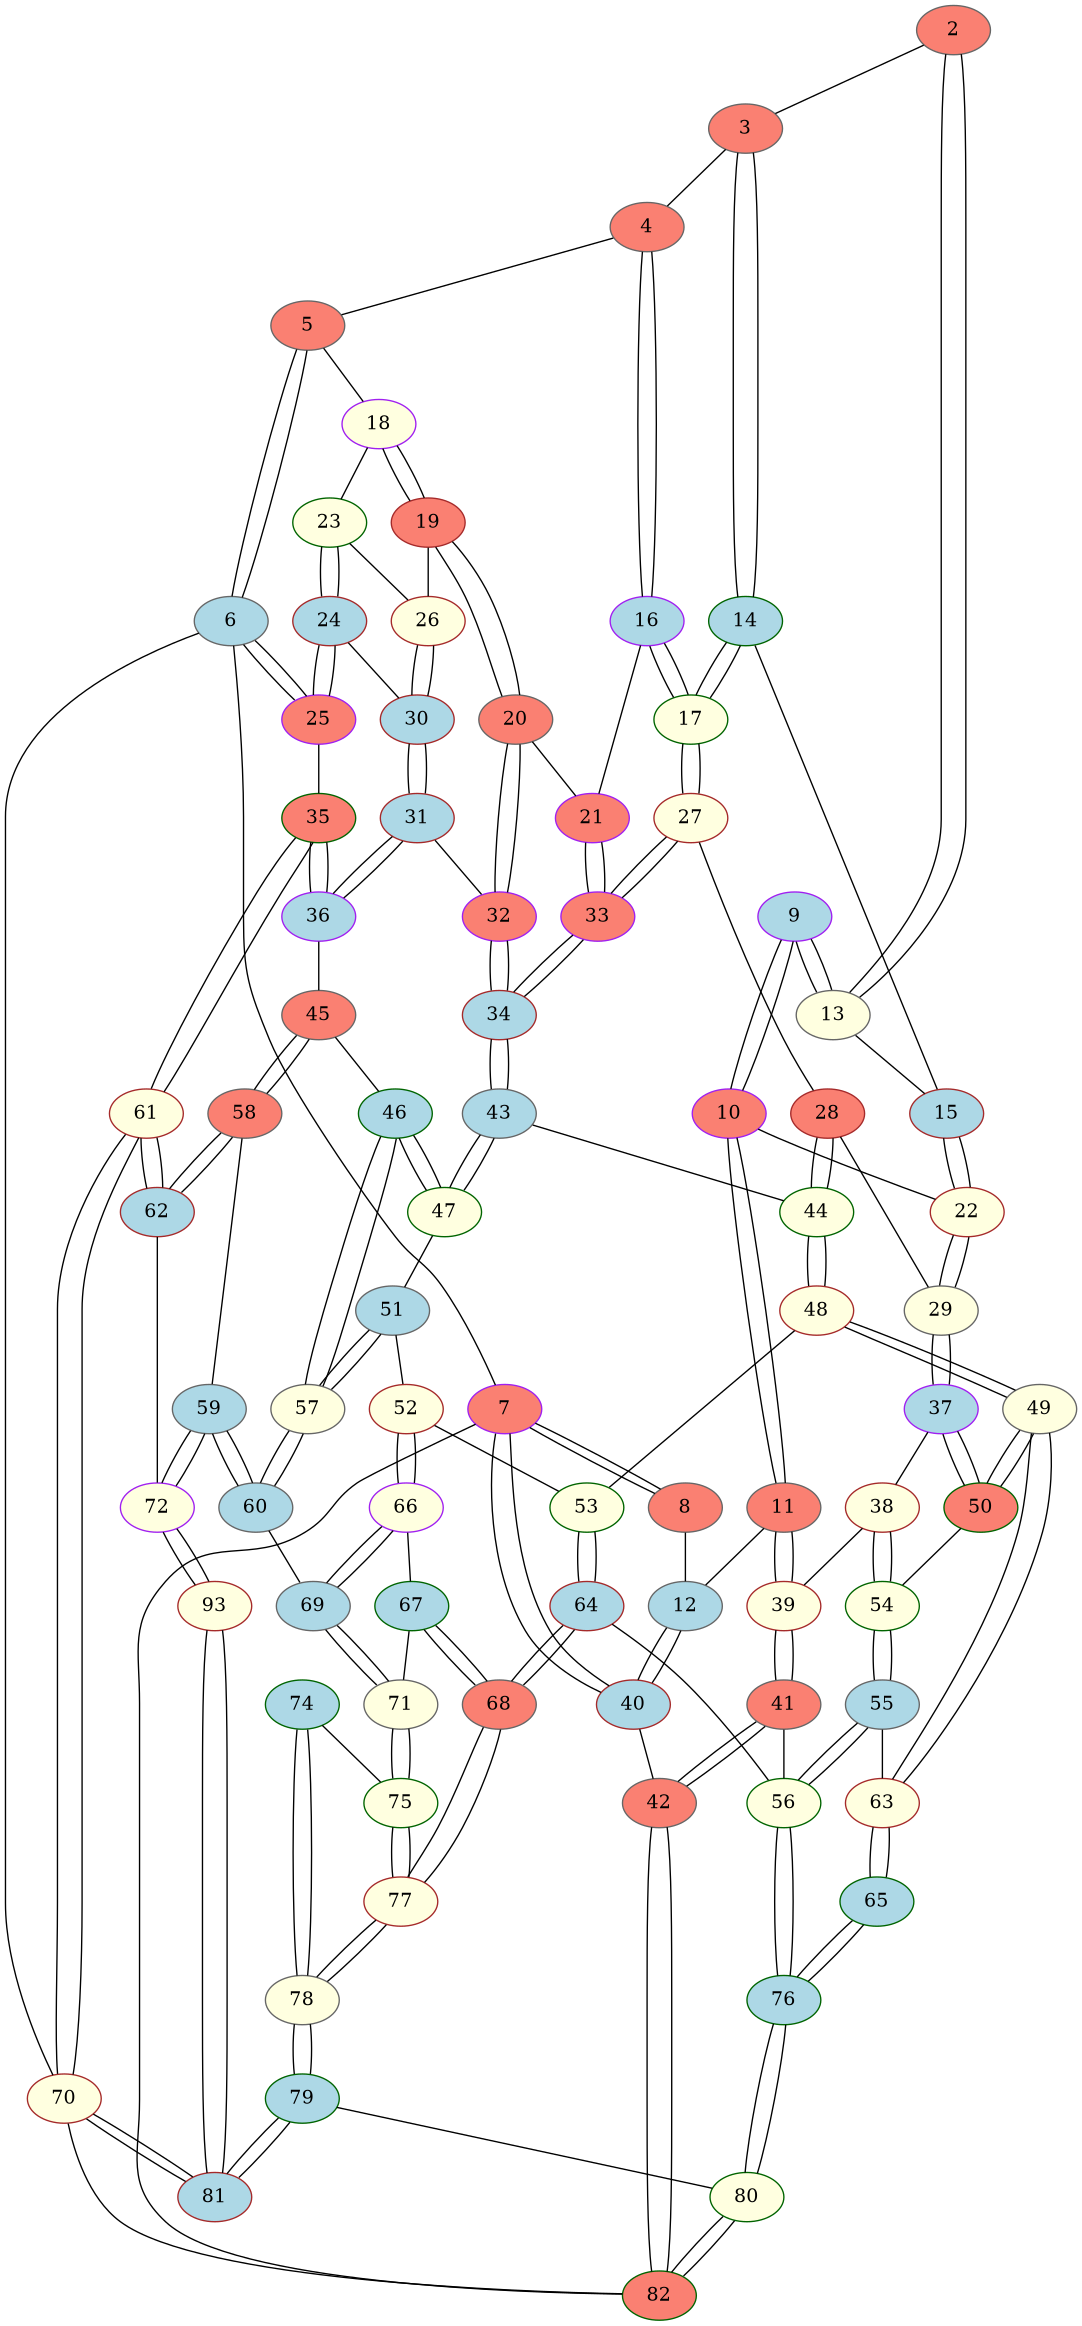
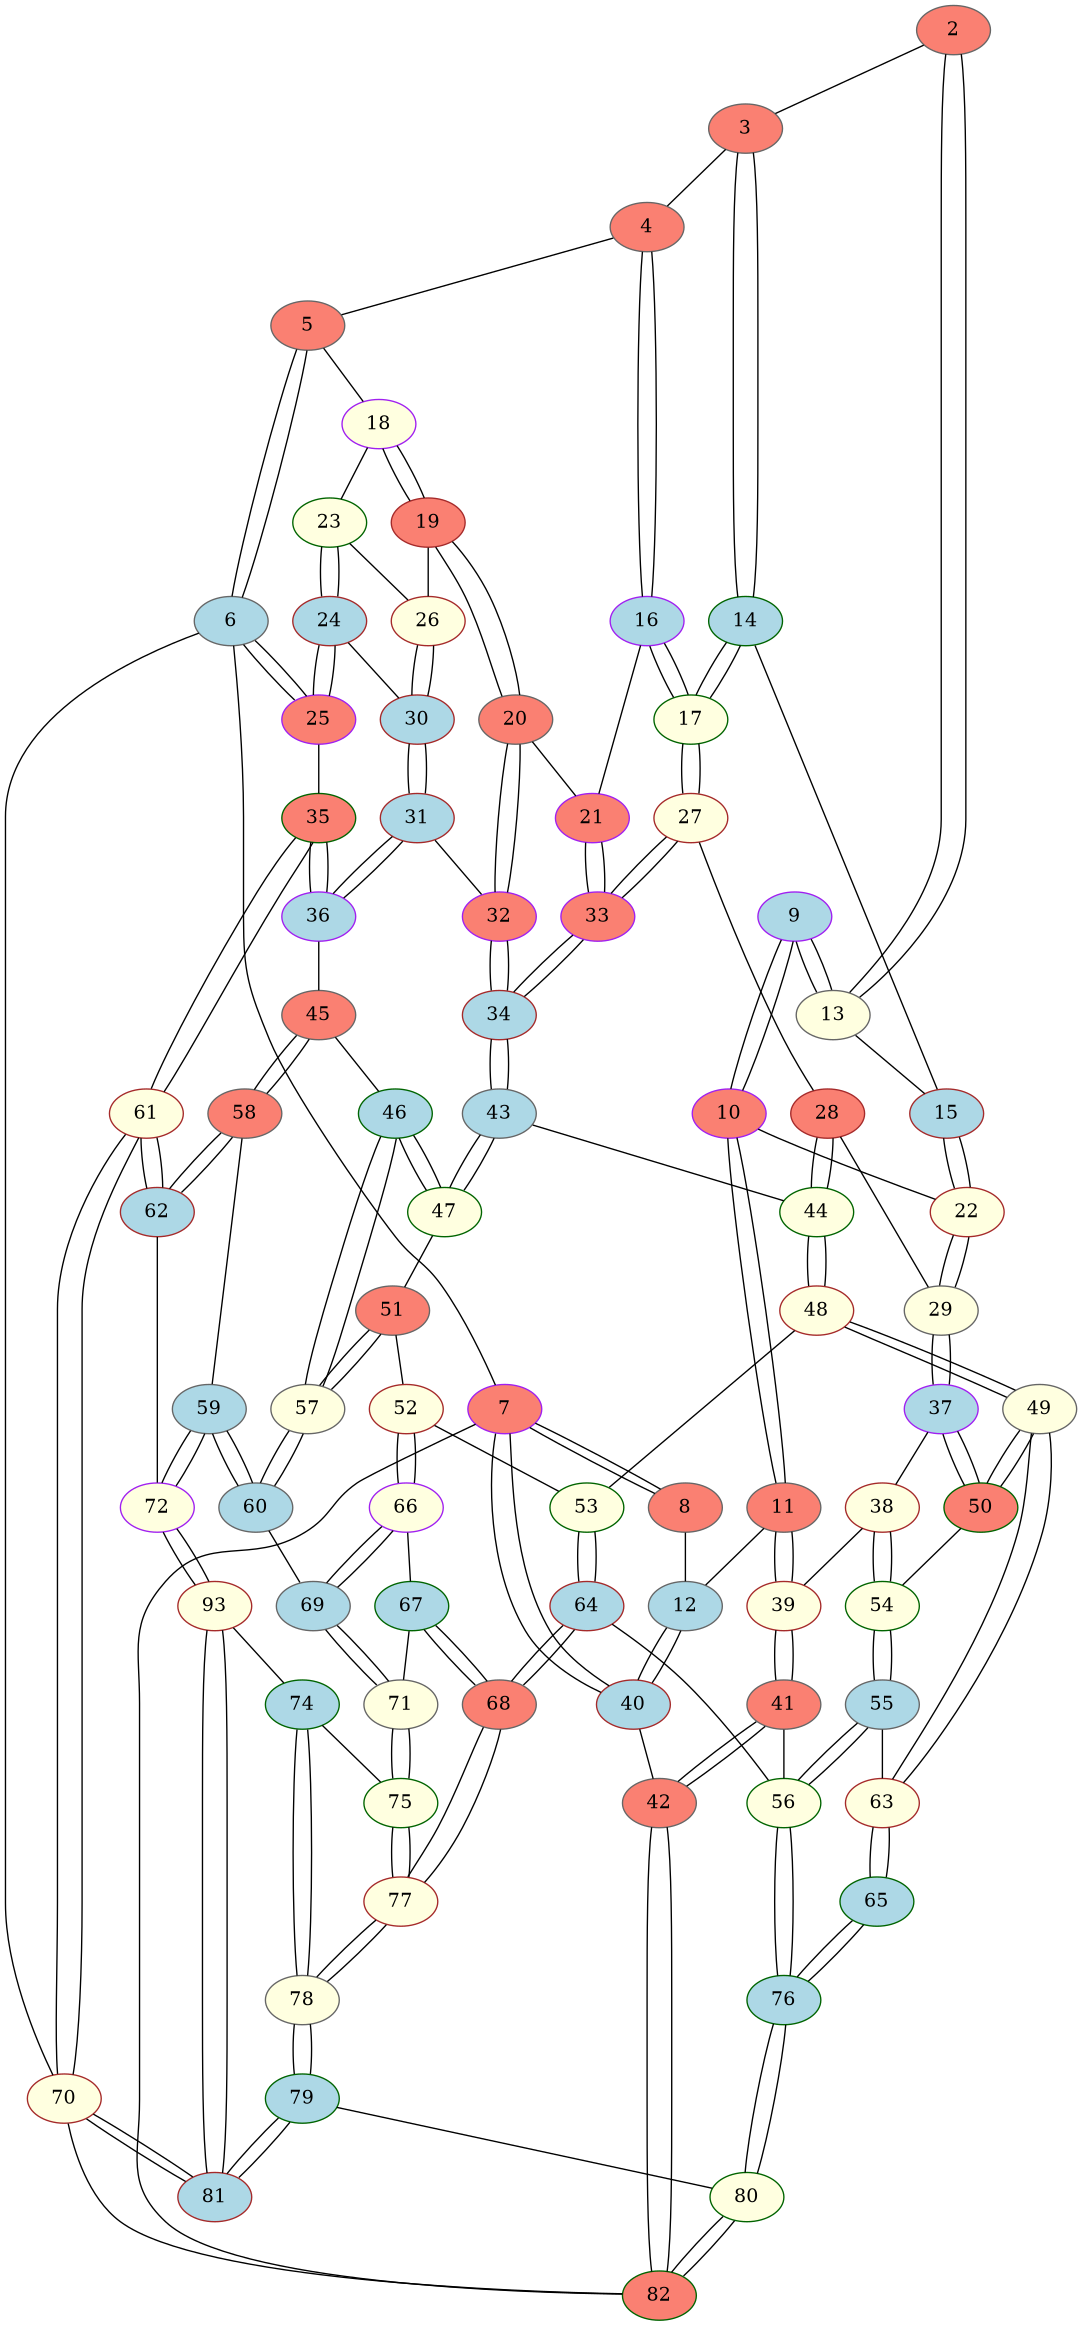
node "51": fillcolor lightblue -> salmon
edge "93" -- "74": added
